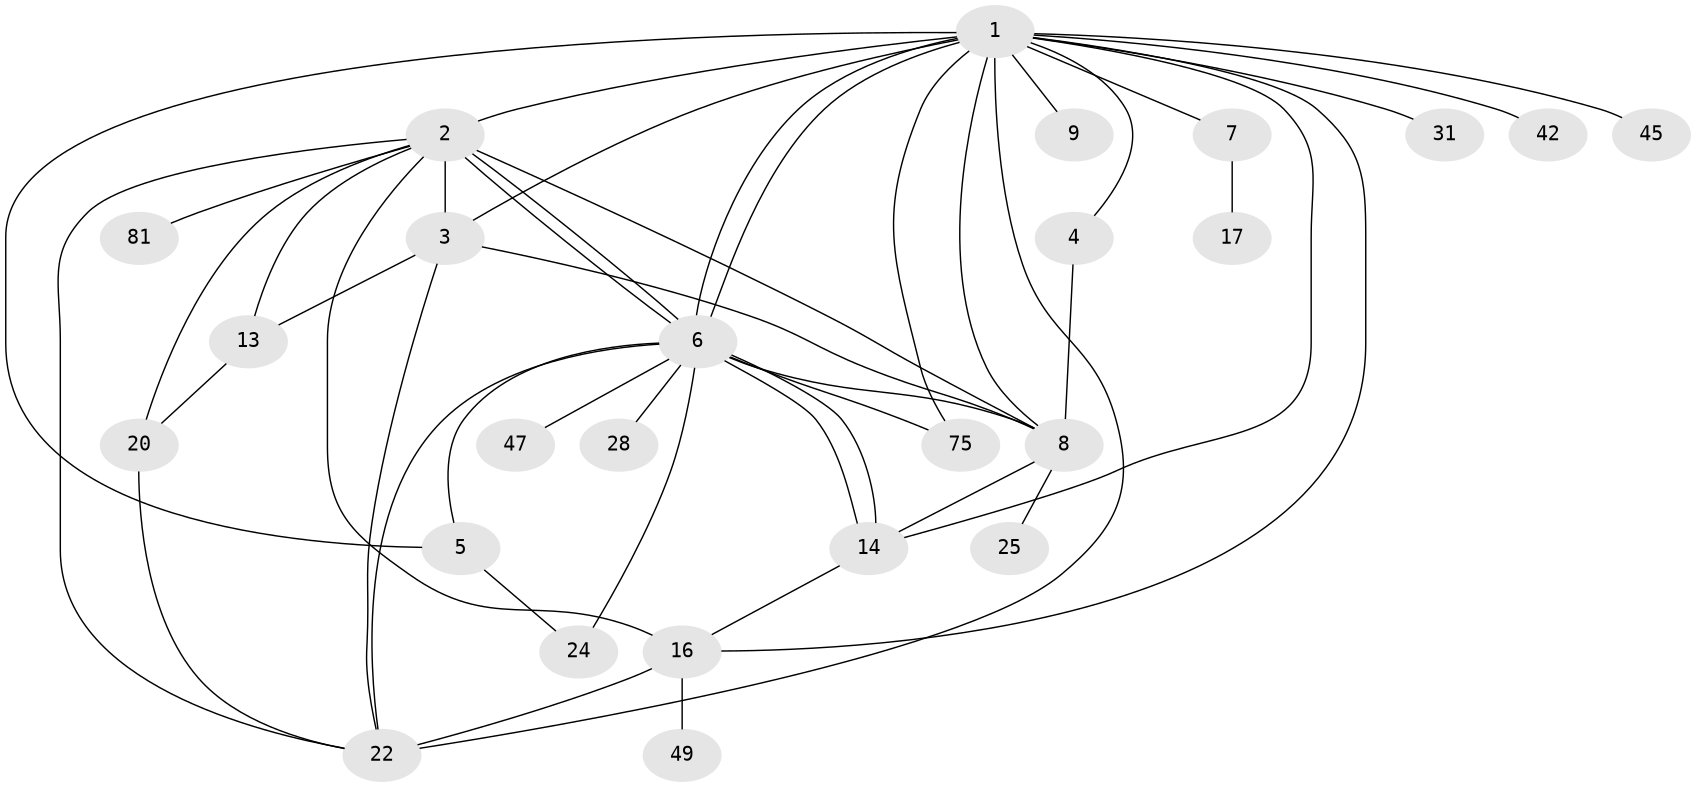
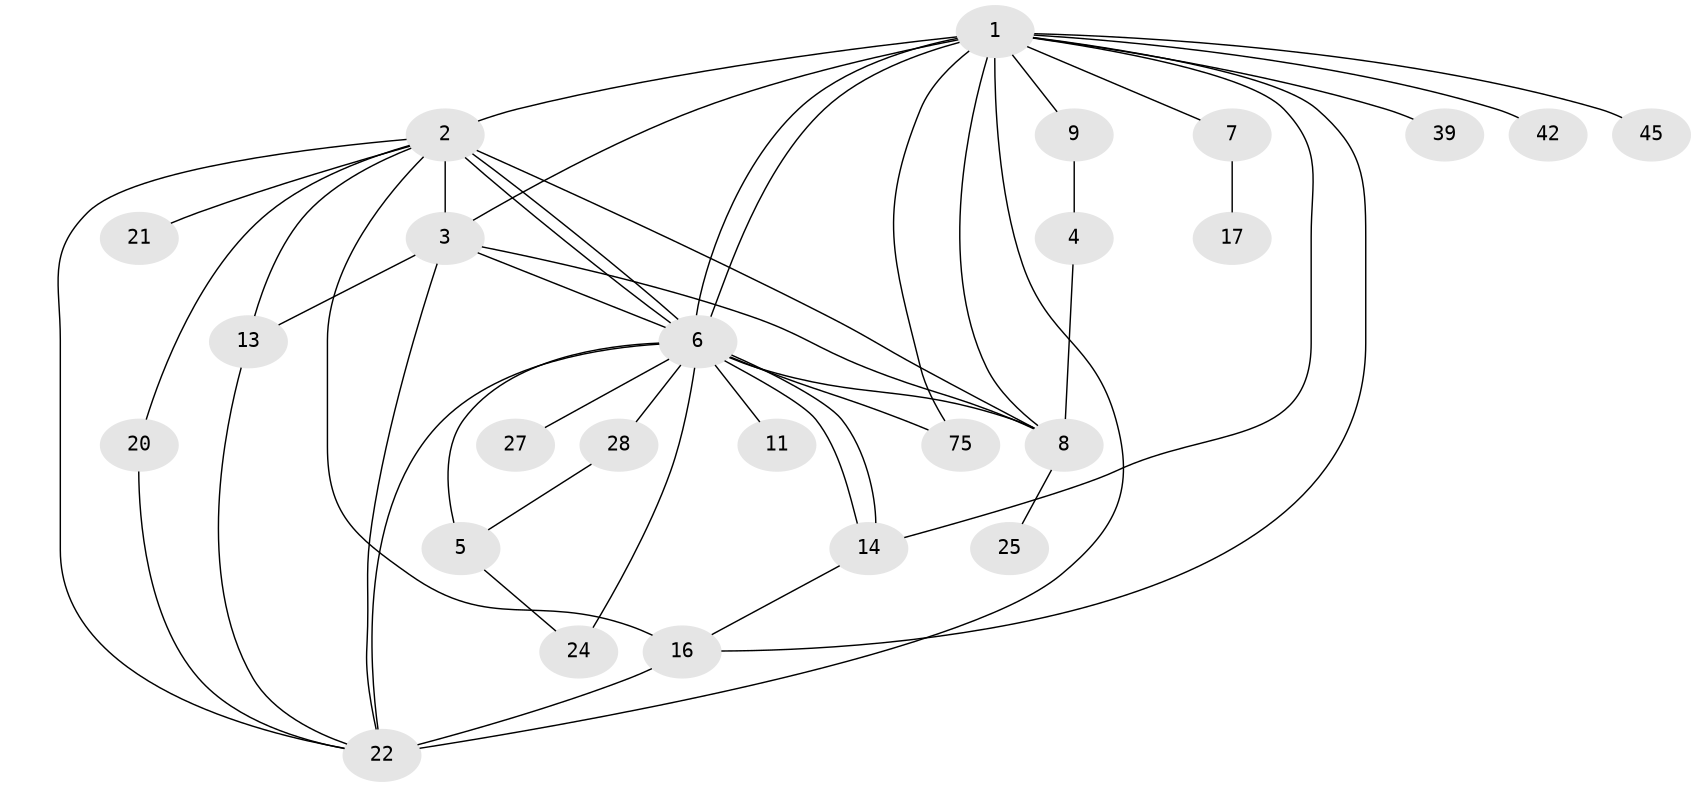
edge "1" -- "4": now "9" -- "4"
edge "1" -- "5": now "28" -- "5"
node "31": label "31" -> "39"
node "81": label "81" -> "21"
edge "3" -- "6": added
edge "13" -- "20": now "13" -- "22"
node "47": label "47" -> "27"
node "11": added
edge "8" -- "14": removed
node "49": removed
